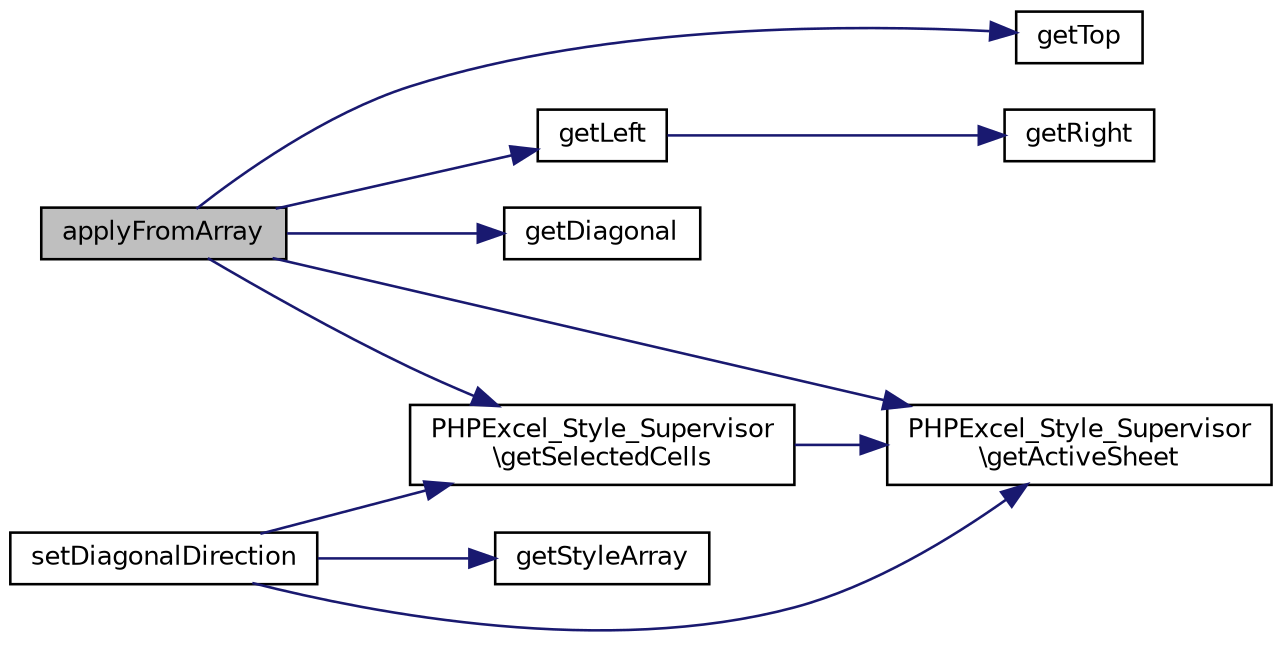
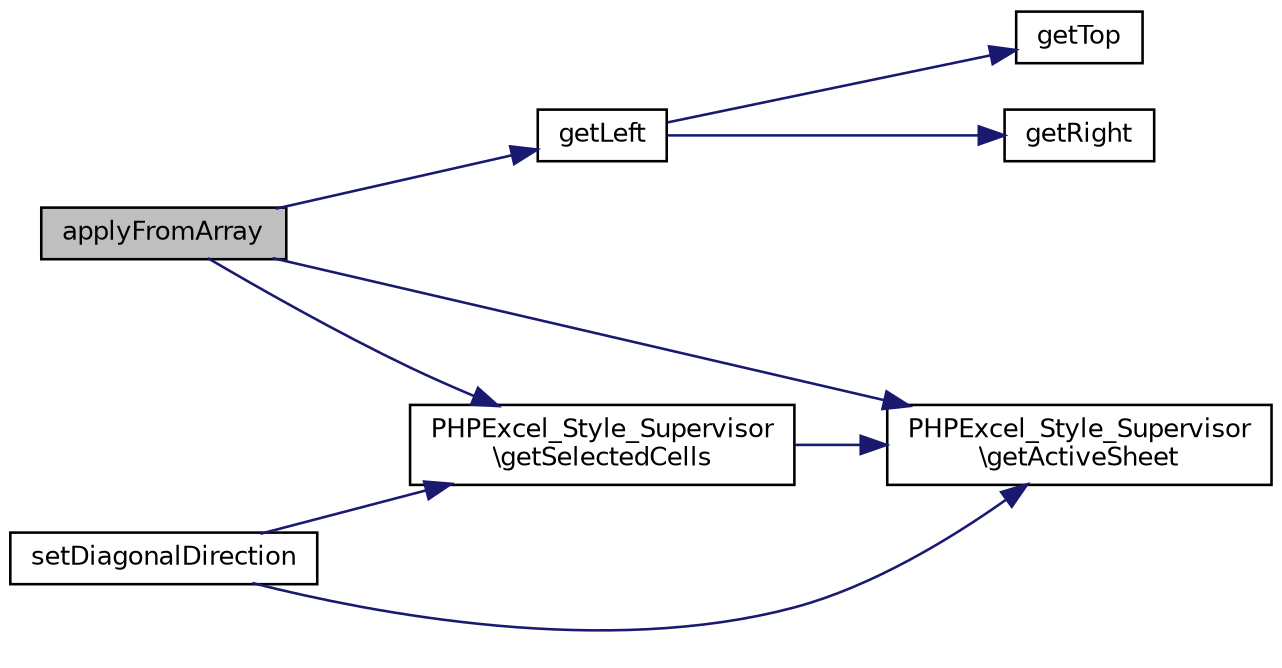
edge "applyFromArray" -> "getTop": now "getLeft" -> "getTop"
node "getDiagonal": removed
node "getStyleArray": removed
